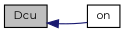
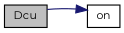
edge "on" -> "Dcu": reversed
